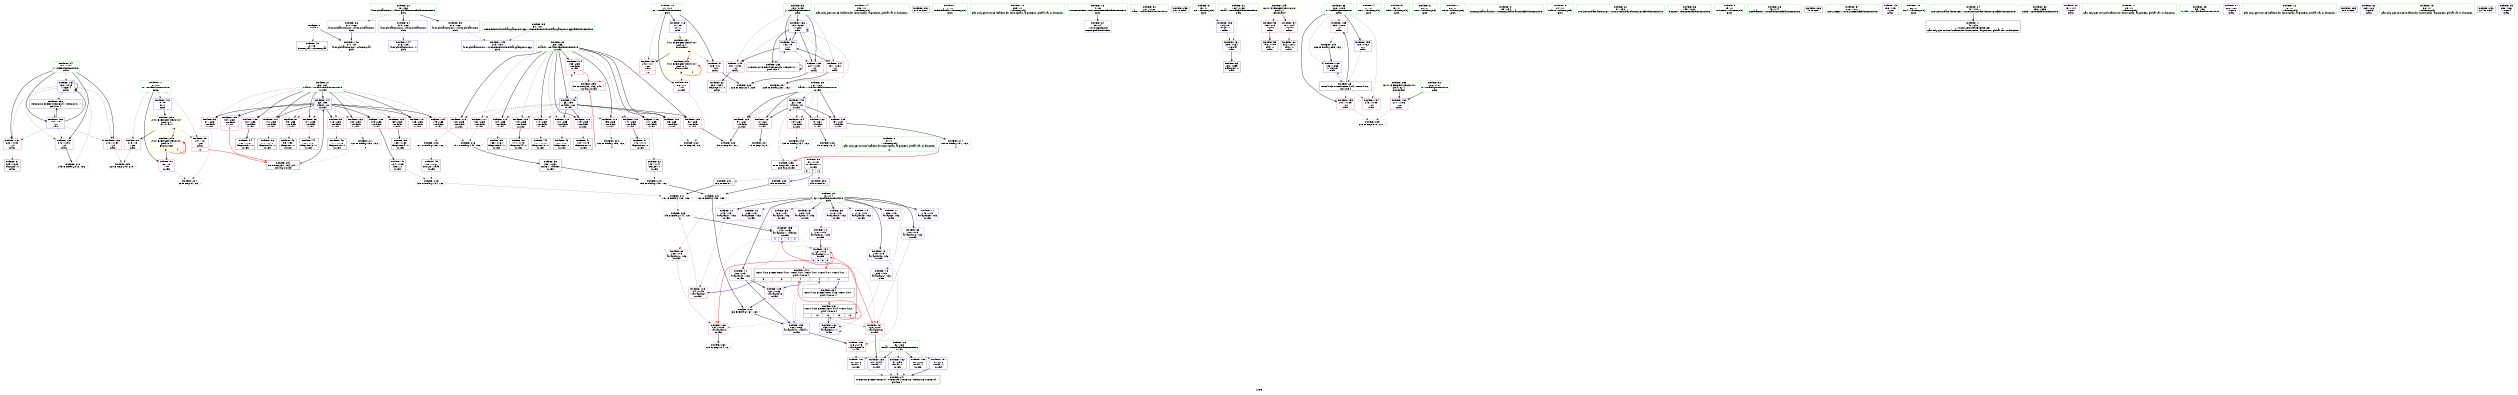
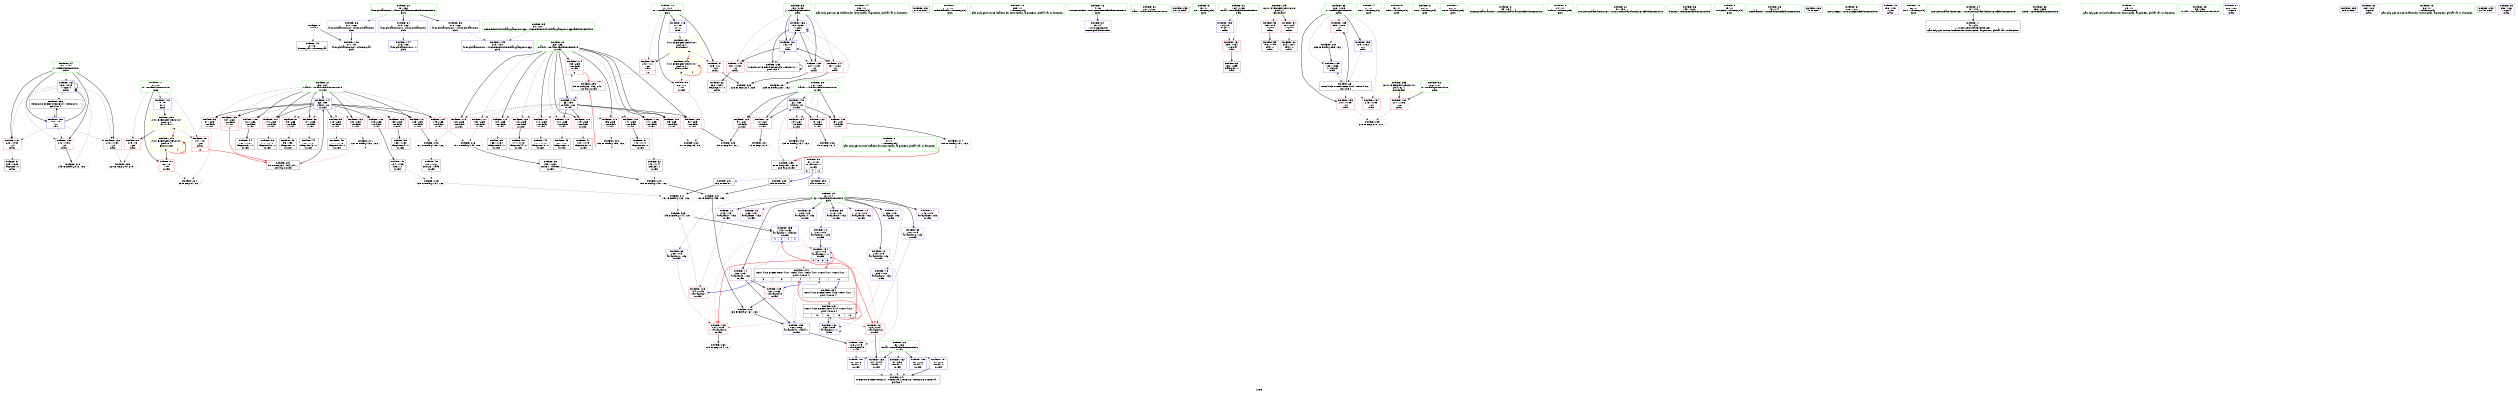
node "NodeID: 80": removed
node "NodeID: 12": removed
edge "NodeID: 3" -> "NodeID: 158": now "NodeID: 31" -> "NodeID: 158"
node "NodeID: 17": text "InitD" -> "Glob"
edge "NodeID: 101" -> "NodeID: 208": added
node "NodeID: 65": removed
